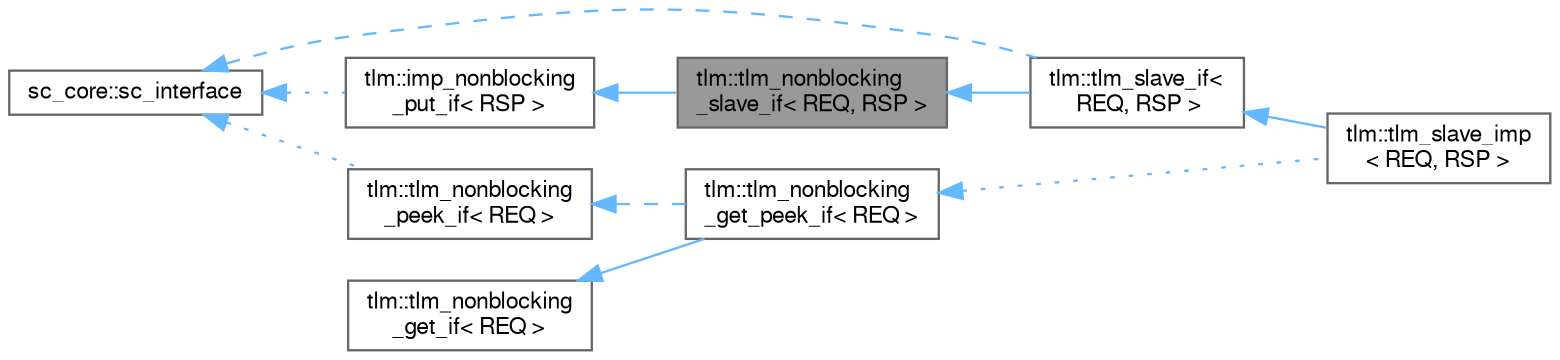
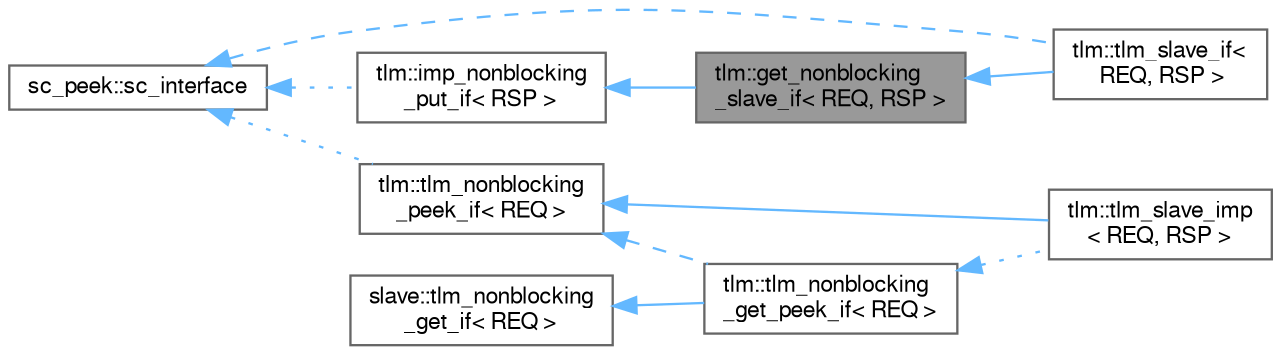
node "sc_core::sc_interface": label "sc_core::sc_interface" -> "sc_peek::sc_interface"
node "tlm::tlm_nonblocking _slave_if< REQ, RSP >": label "tlm::tlm_nonblocking _slave_if< REQ, RSP >" -> "tlm::get_nonblocking _slave_if< REQ, RSP >"
edge "tlm::tlm_slave_imp < REQ, RSP >" -> "tlm::tlm_slave_if< REQ, RSP >": now "tlm::tlm_slave_imp < REQ, RSP >" -> "tlm::tlm_nonblocking _peek_if< REQ >"
node "tlm::tlm_nonblocking _get_if< REQ >": label "tlm::tlm_nonblocking _get_if< REQ >" -> "slave::tlm_nonblocking _get_if< REQ >"
